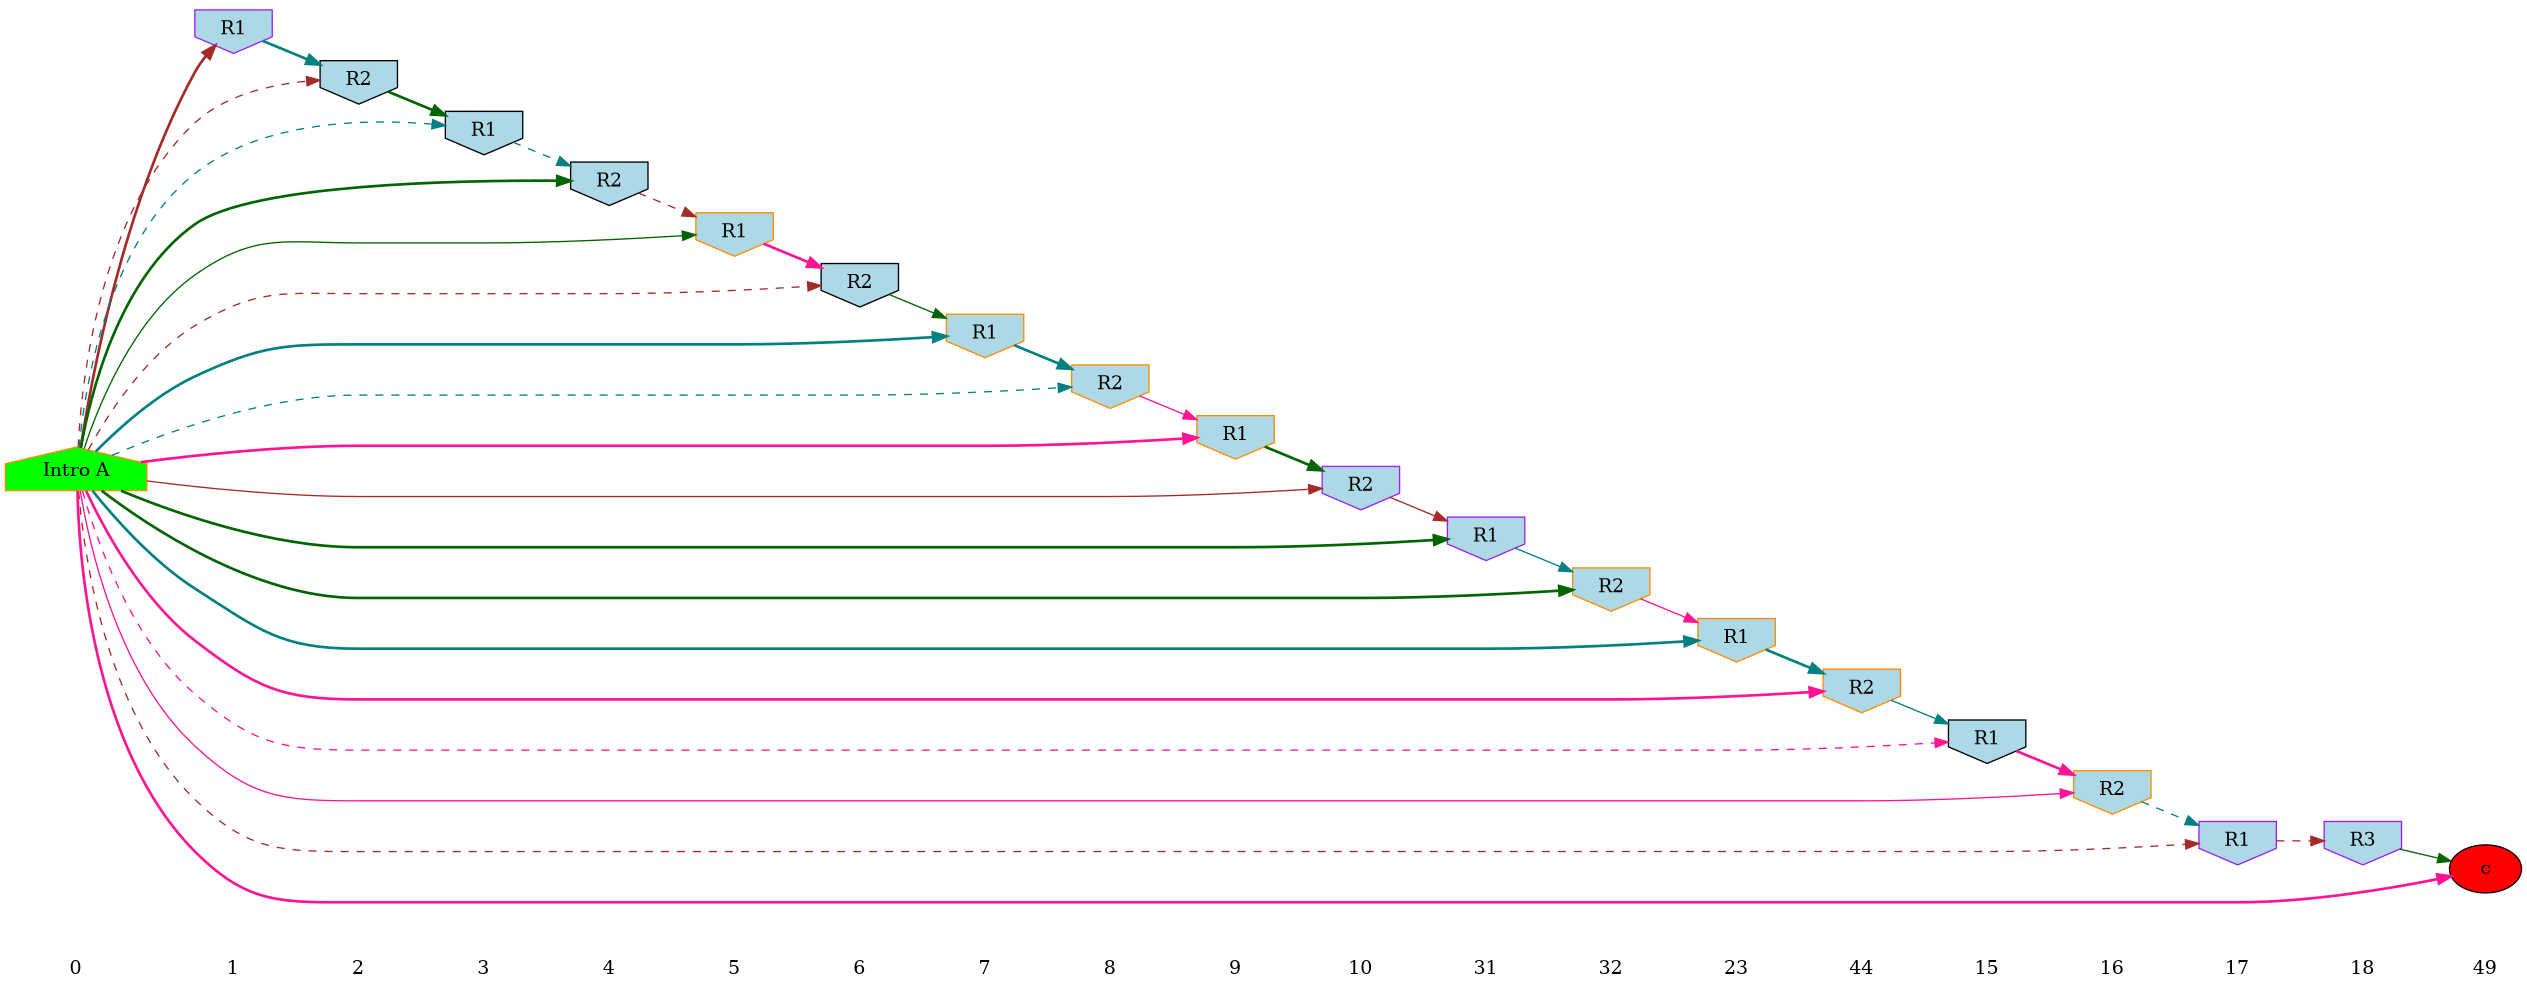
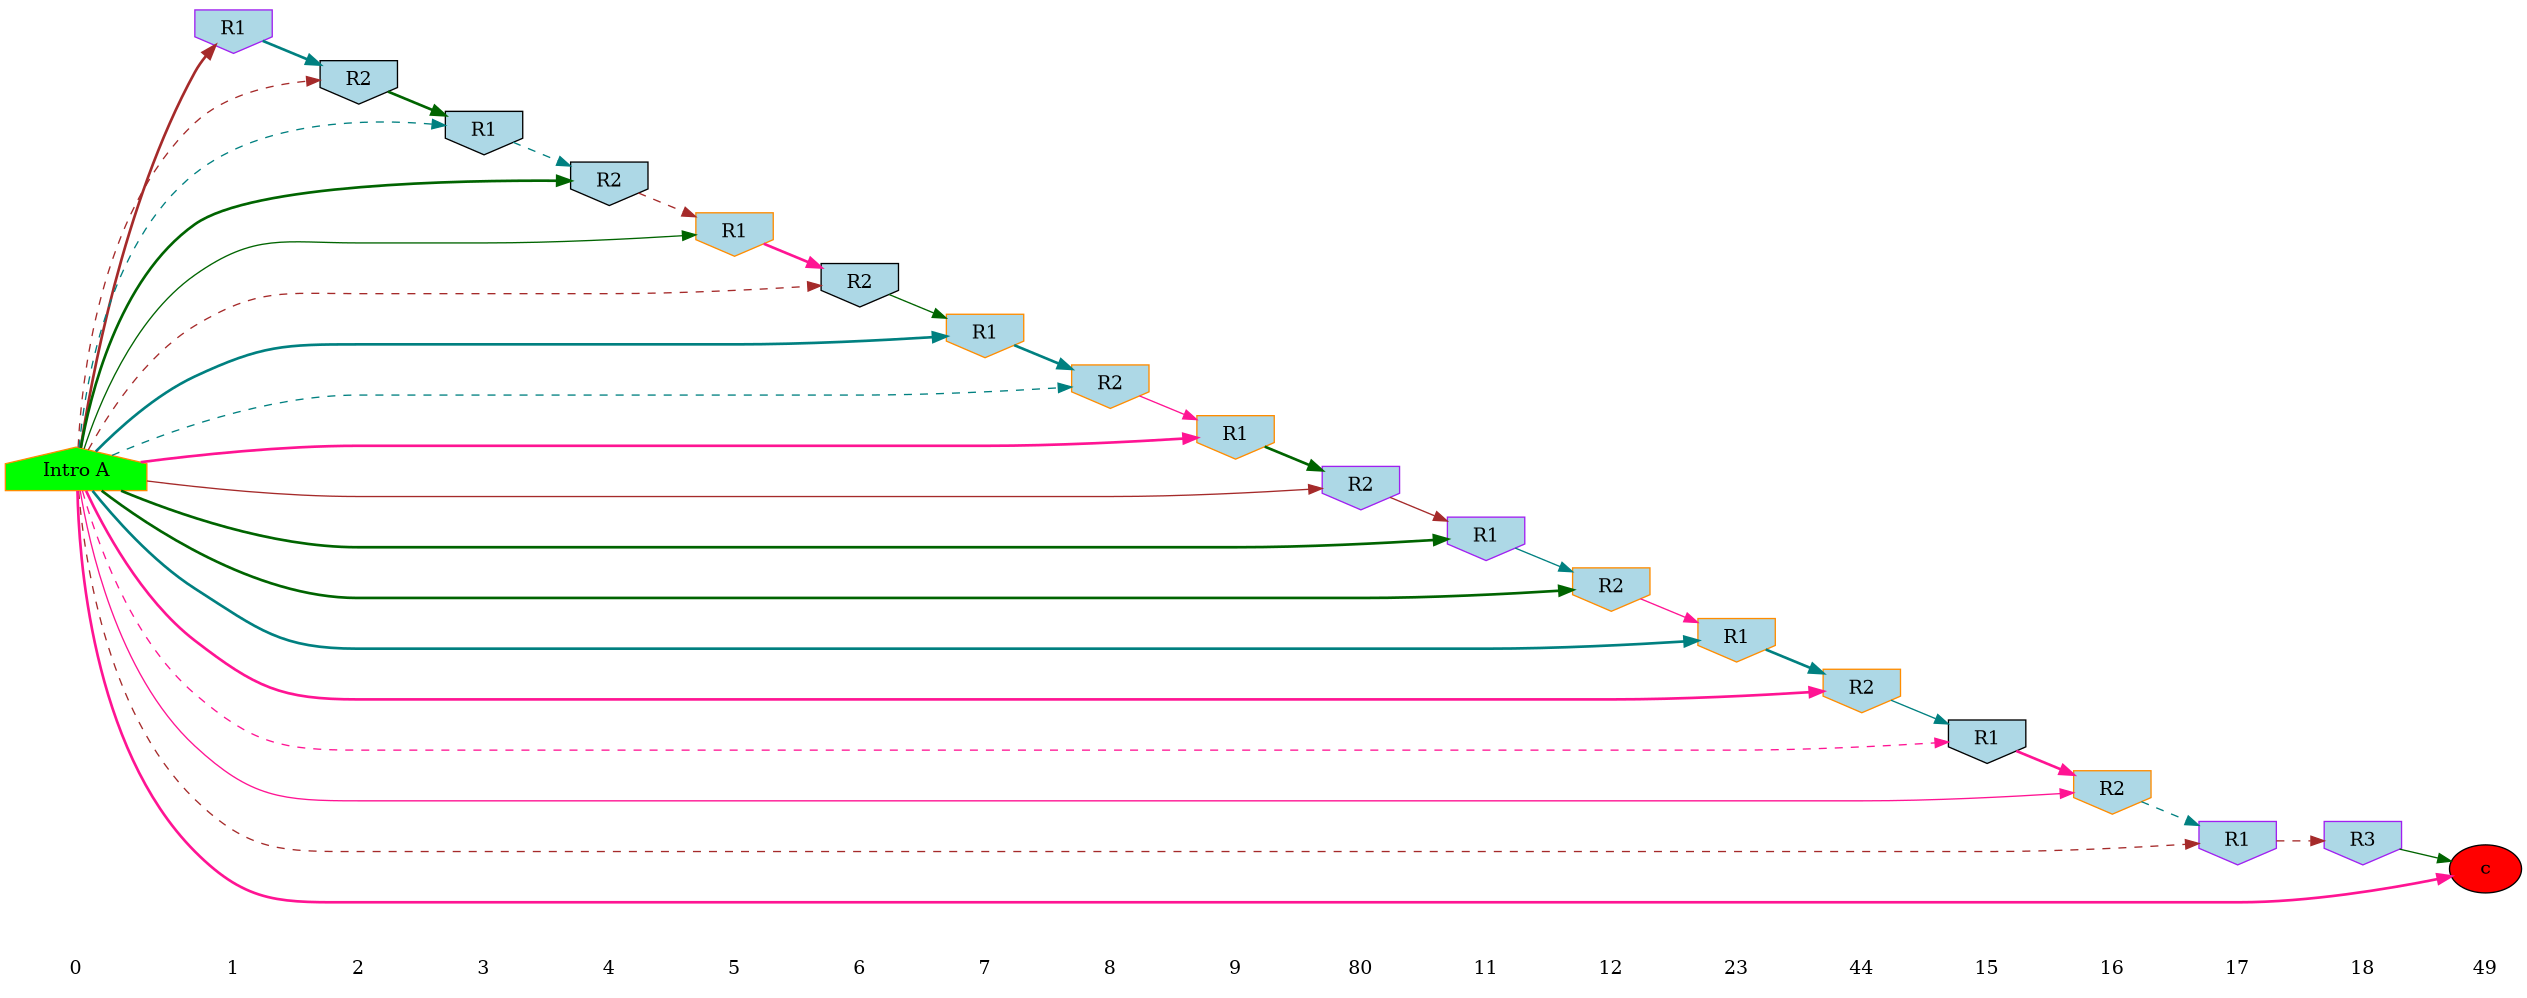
node "10": label "10" -> "80"
node "31": label "31" -> "11"
node "32": label "32" -> "12"
